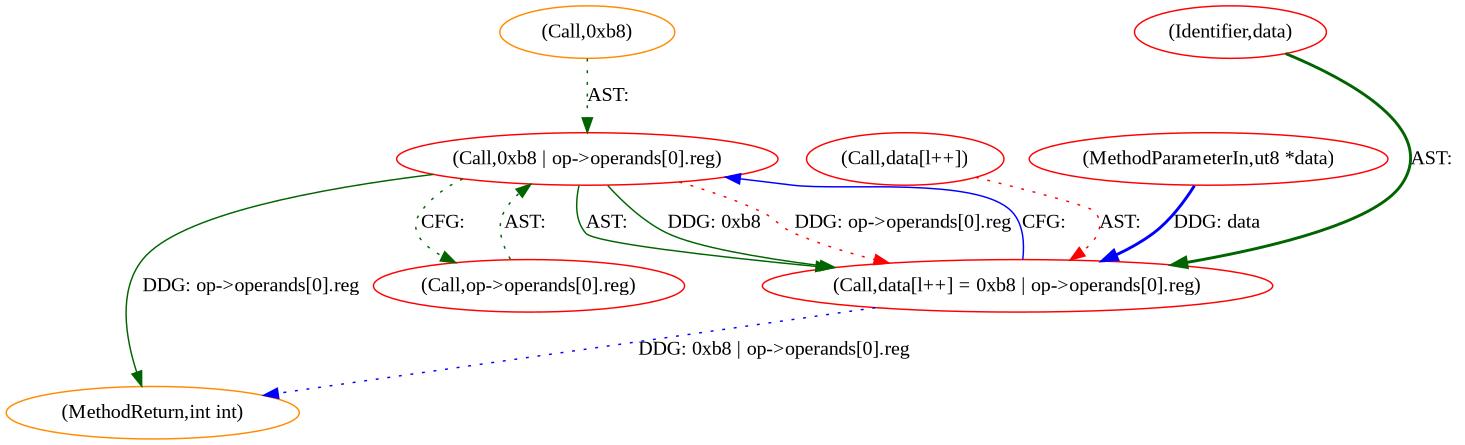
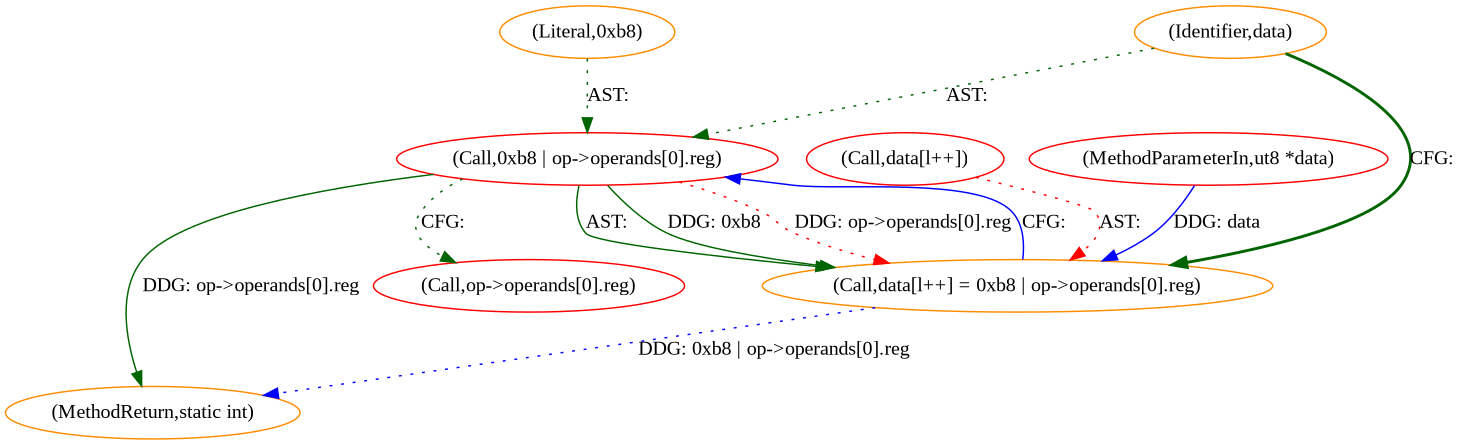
node "(Call,0xb8)": label "(Call,0xb8)" -> "(Literal,0xb8)"
node "(Identifier,data)": color red -> darkorange
edge "(Identifier,data)" -> "(Call,data[l++] = 0xb8 | op->operands[0].reg)": label "AST: " -> "CFG: "
edge "(Call,op->operands[0].reg)" -> "(Call,0xb8 | op->operands[0].reg)": now "(Identifier,data)" -> "(Call,0xb8 | op->operands[0].reg)"
edge "(MethodParameterIn,ut8 *data)" -> "(Call,data[l++] = 0xb8 | op->operands[0].reg)": style bold -> solid
node "(Call,data[l++] = 0xb8 | op->operands[0].reg)": color red -> darkorange
node "(MethodReturn,int int)": label "(MethodReturn,int int)" -> "(MethodReturn,static int)"
